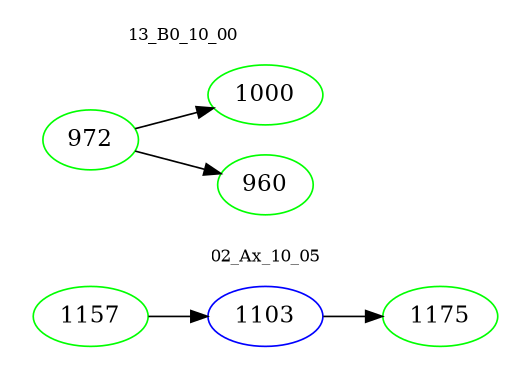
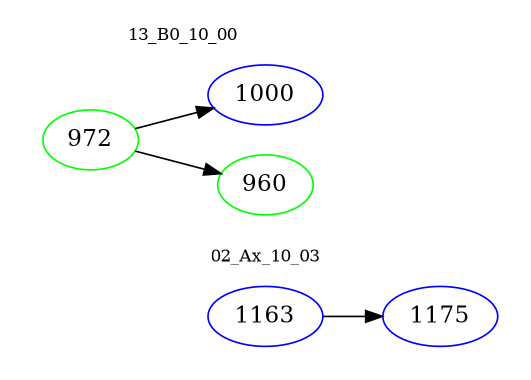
node "1000": color green -> blue
cluster "02_Ax_10_05": label "02_Ax_10_05" -> "02_Ax_10_03"
node "1157": removed
node "1103": label "1103" -> "1163"
node "1175": color green -> blue
